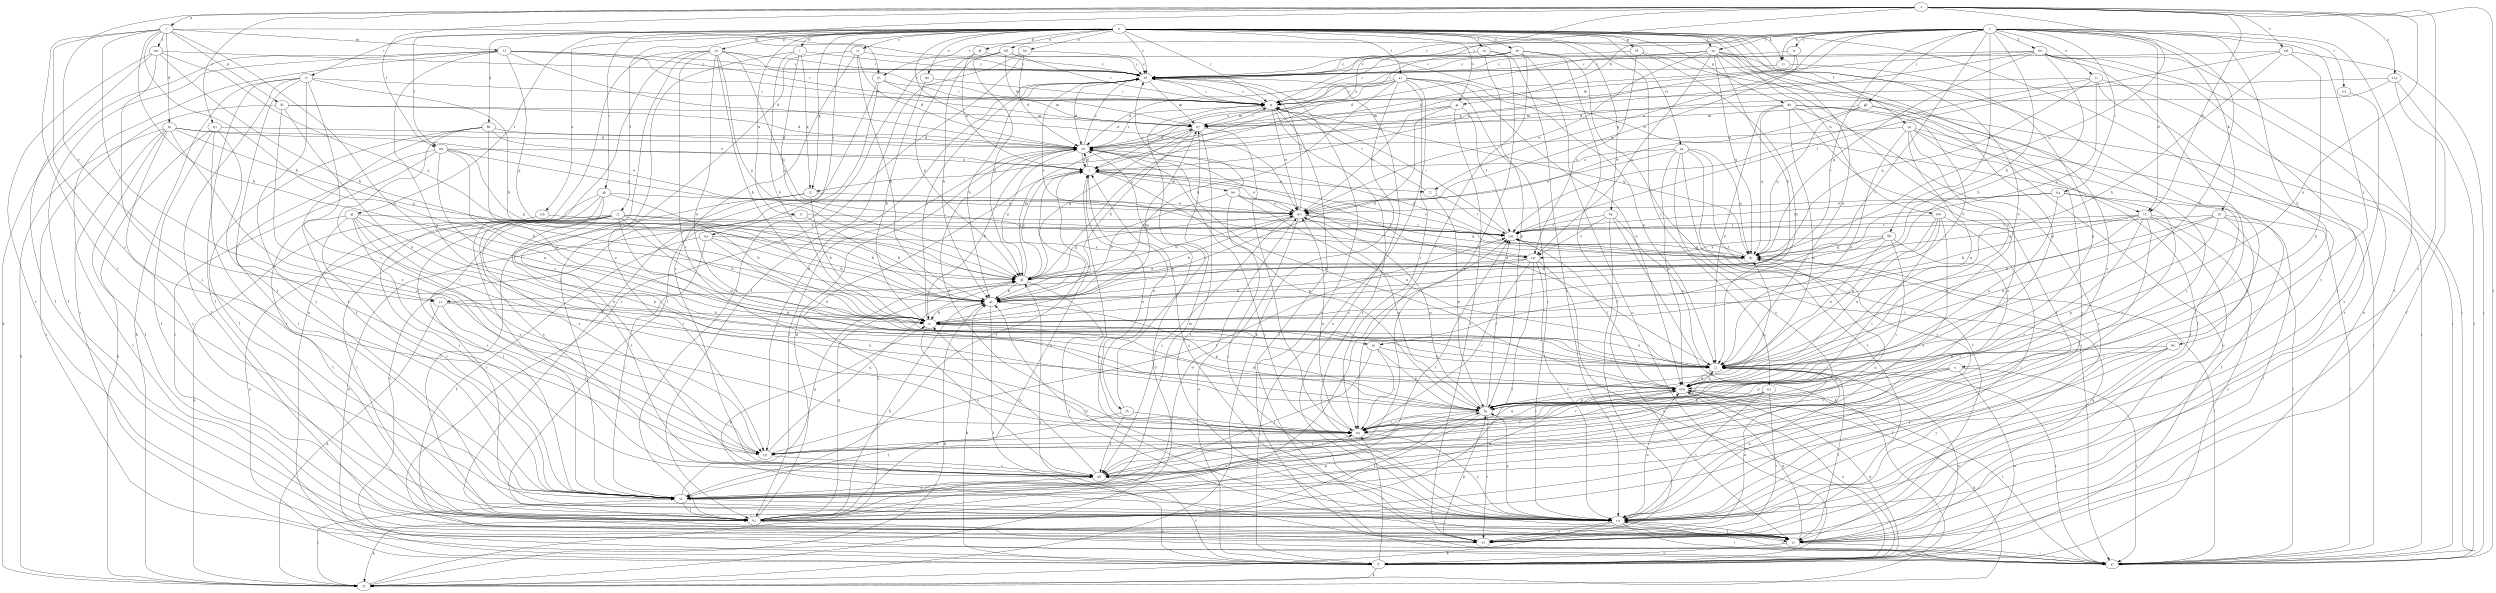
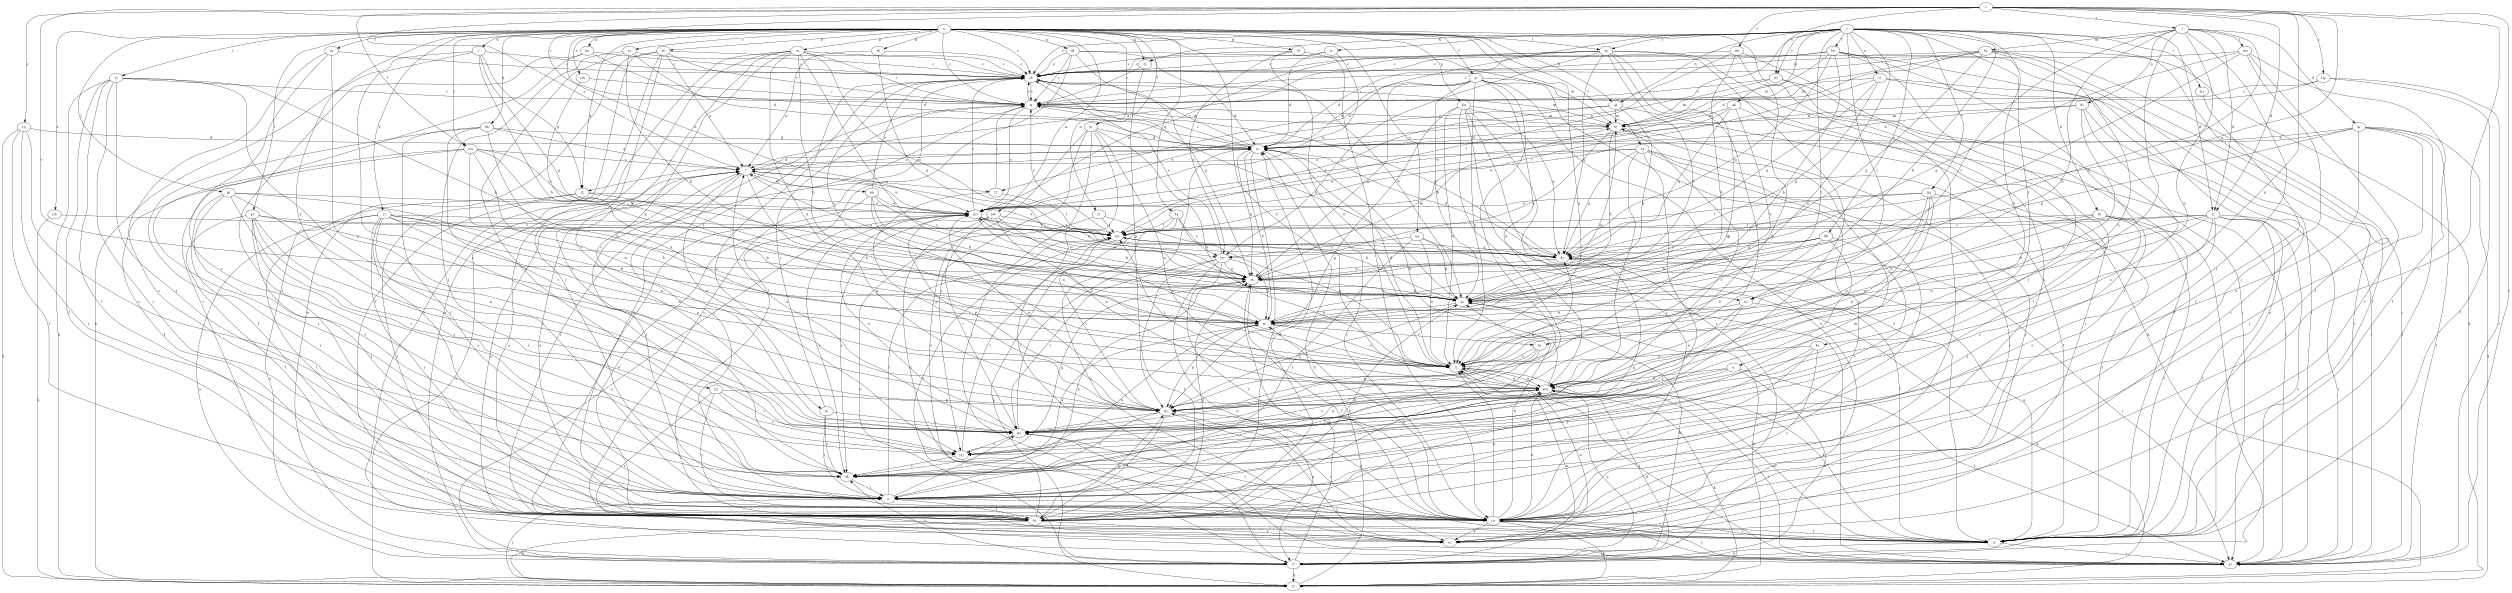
edge "56" -> "83": now "114" -> "83"
edge "7" -> "57": added, label "k"
